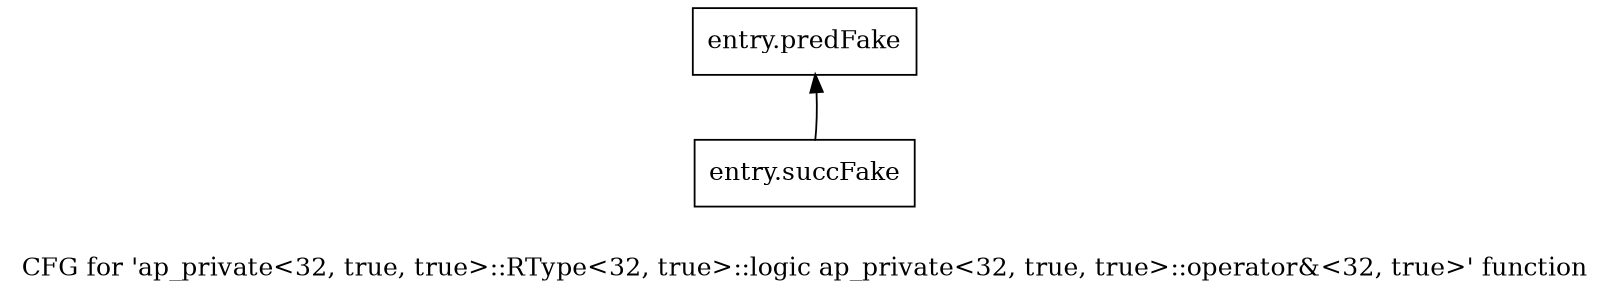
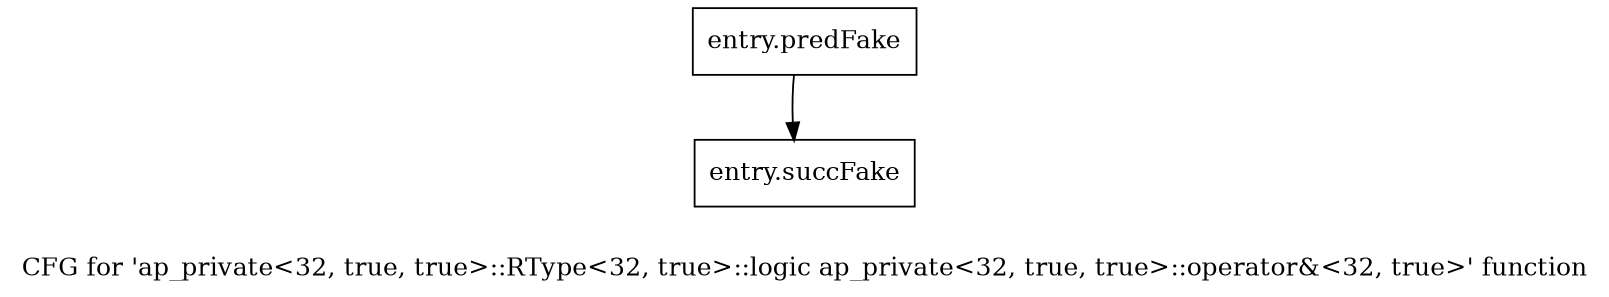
edge "entry.succFake" -> "entry.predFake": reversed
